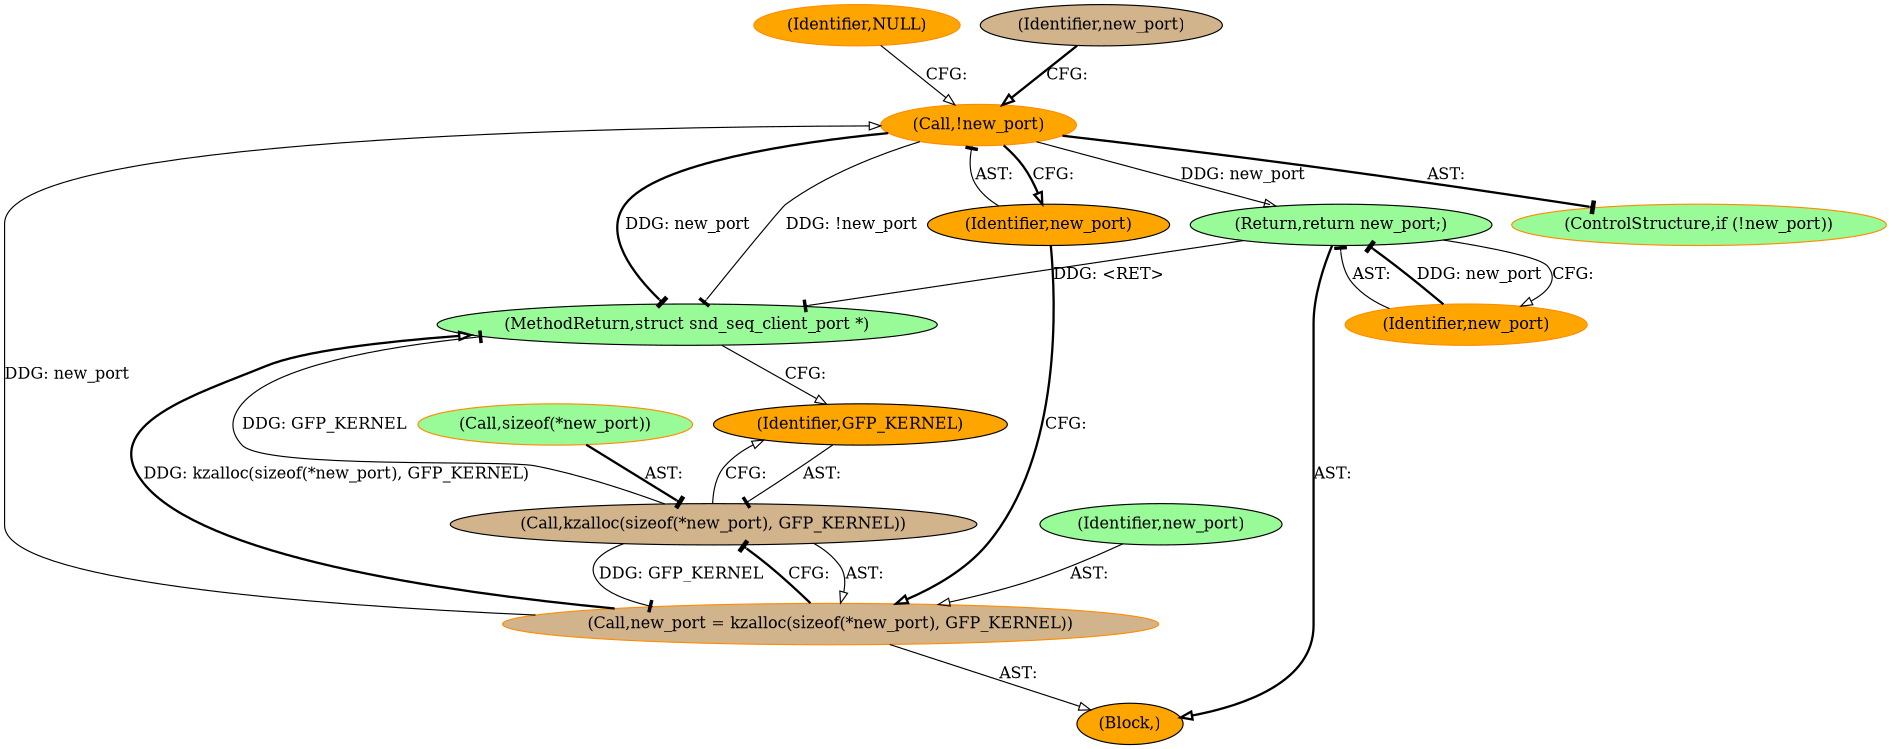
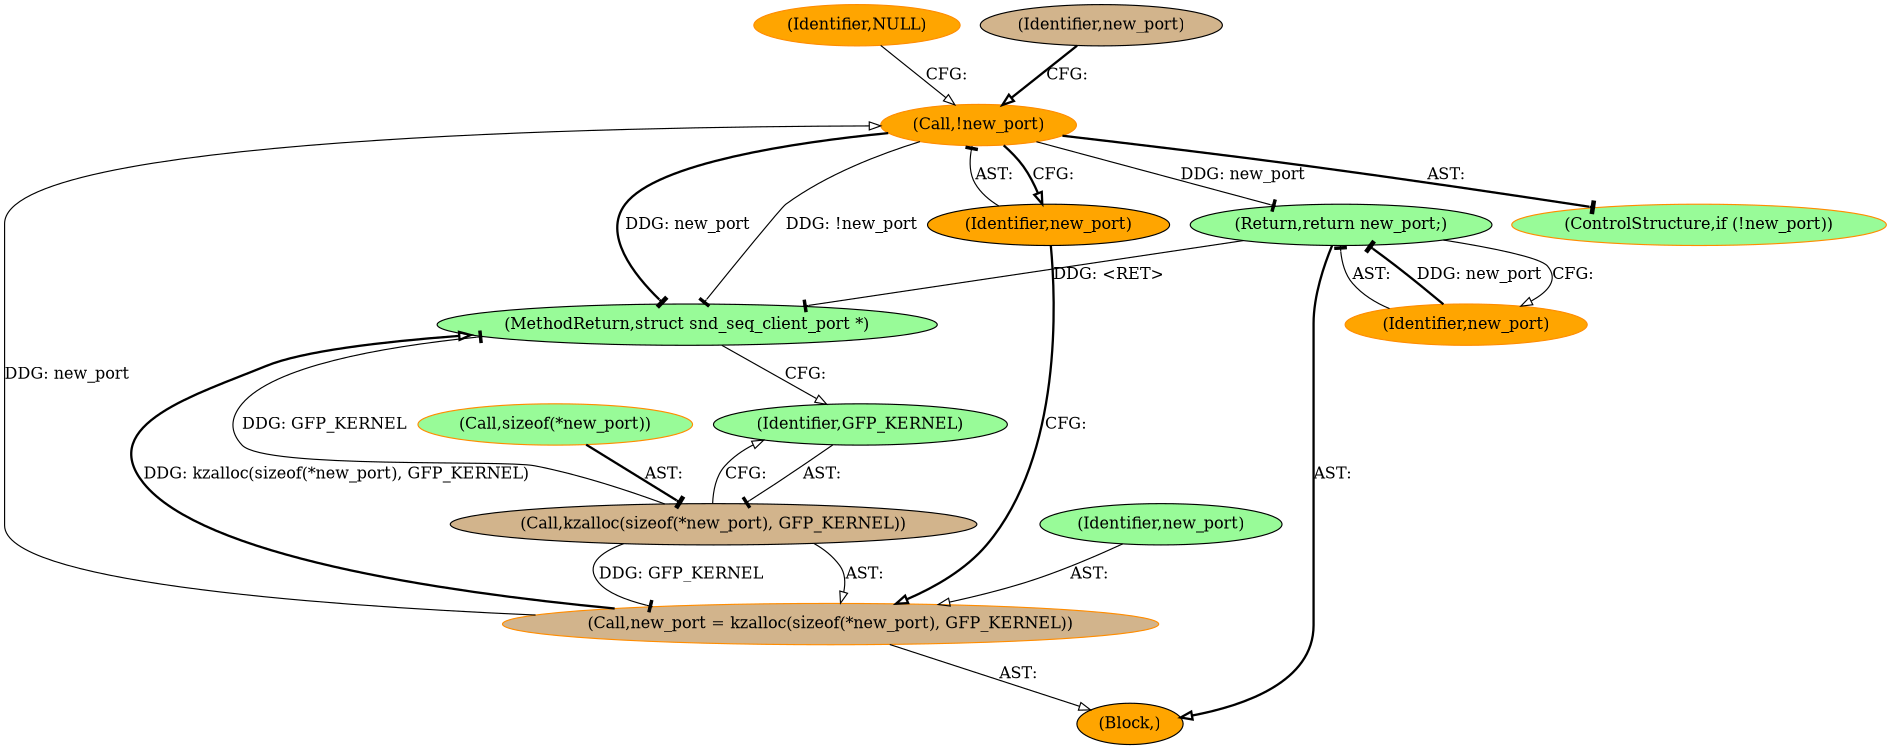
edge "(Call,!new_port)" -> "(Return,return new_port;)": arrowhead onormal -> tee
node "(Identifier,GFP_KERNEL)": fillcolor orange -> palegreen
edge "(Call,new_port = kzalloc(sizeof(*new_port), GFP_KERNEL))" -> "(Call,kzalloc(sizeof(*new_port), GFP_KERNEL))": removed, label "CFG:"
